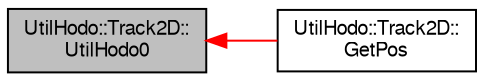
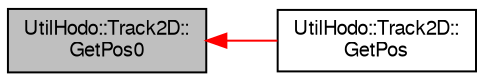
node "UtilHodo::Track2D:: UtilHodo0": label "UtilHodo::Track2D:: UtilHodo0" -> "UtilHodo::Track2D:: GetPos0"
